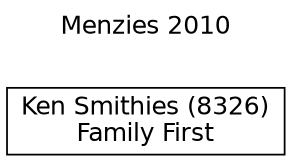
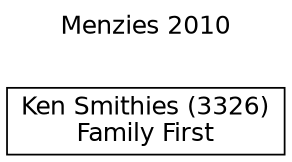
node "Ken Smithies (8326) Family First": label "Ken Smithies (8326) Family First" -> "Ken Smithies (3326) Family First"
